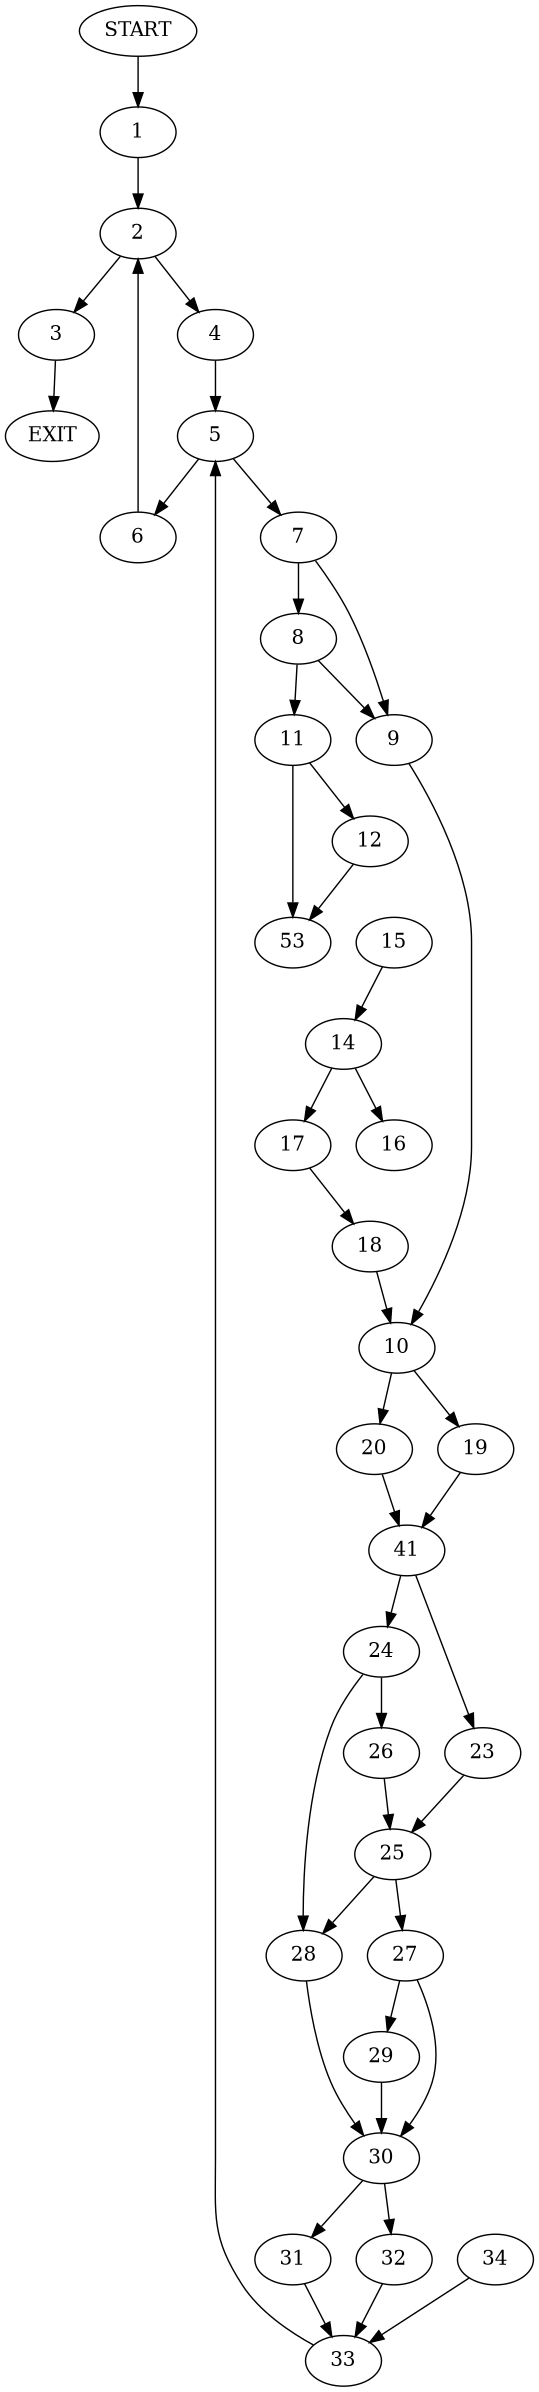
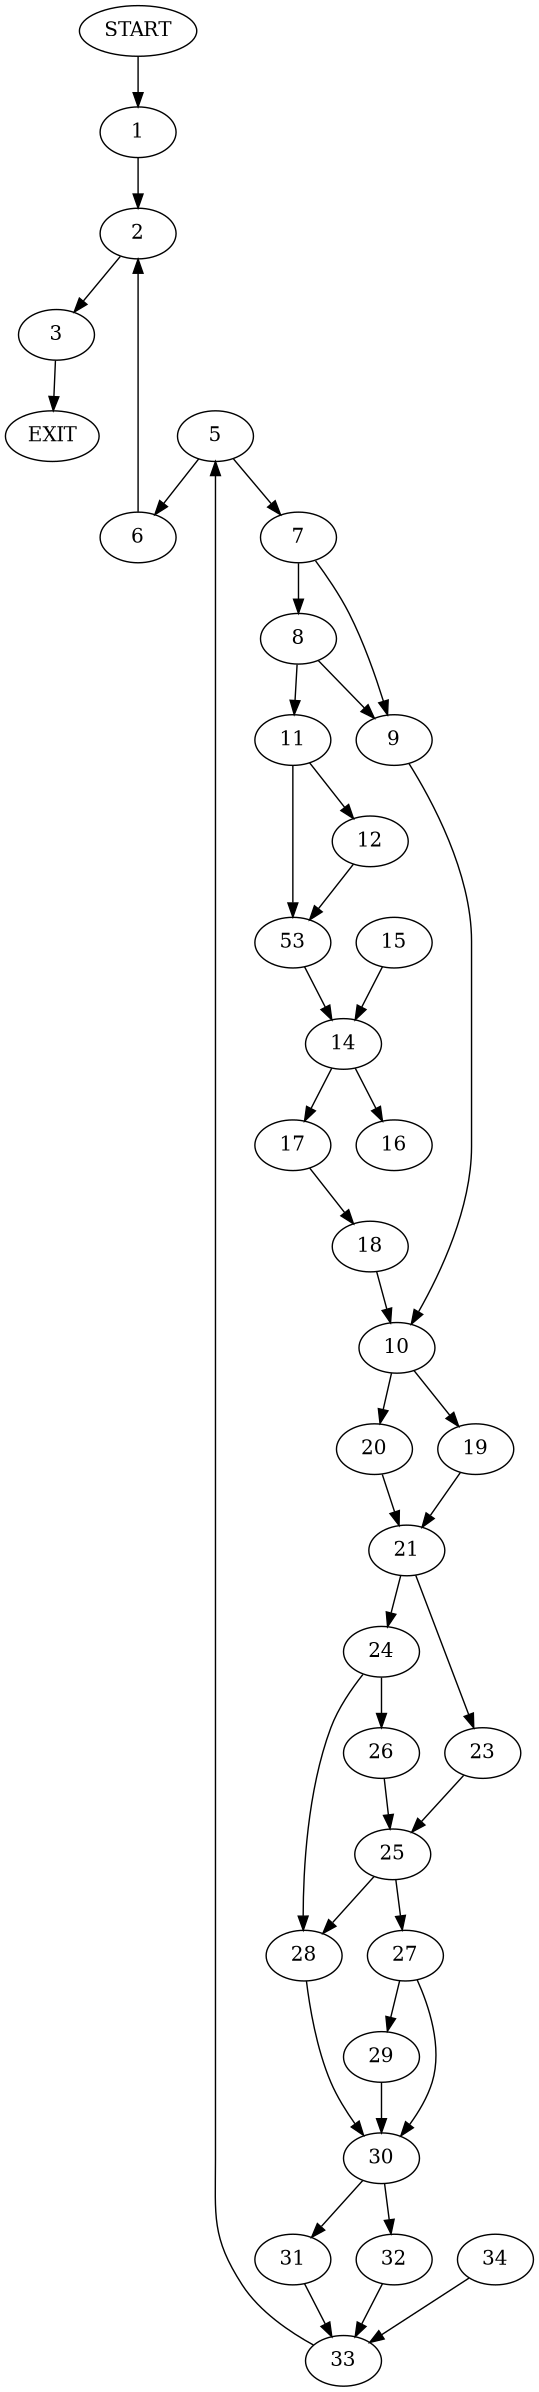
node "4": removed
edge "53" -> "14": added
node "41": label "41" -> "21"
